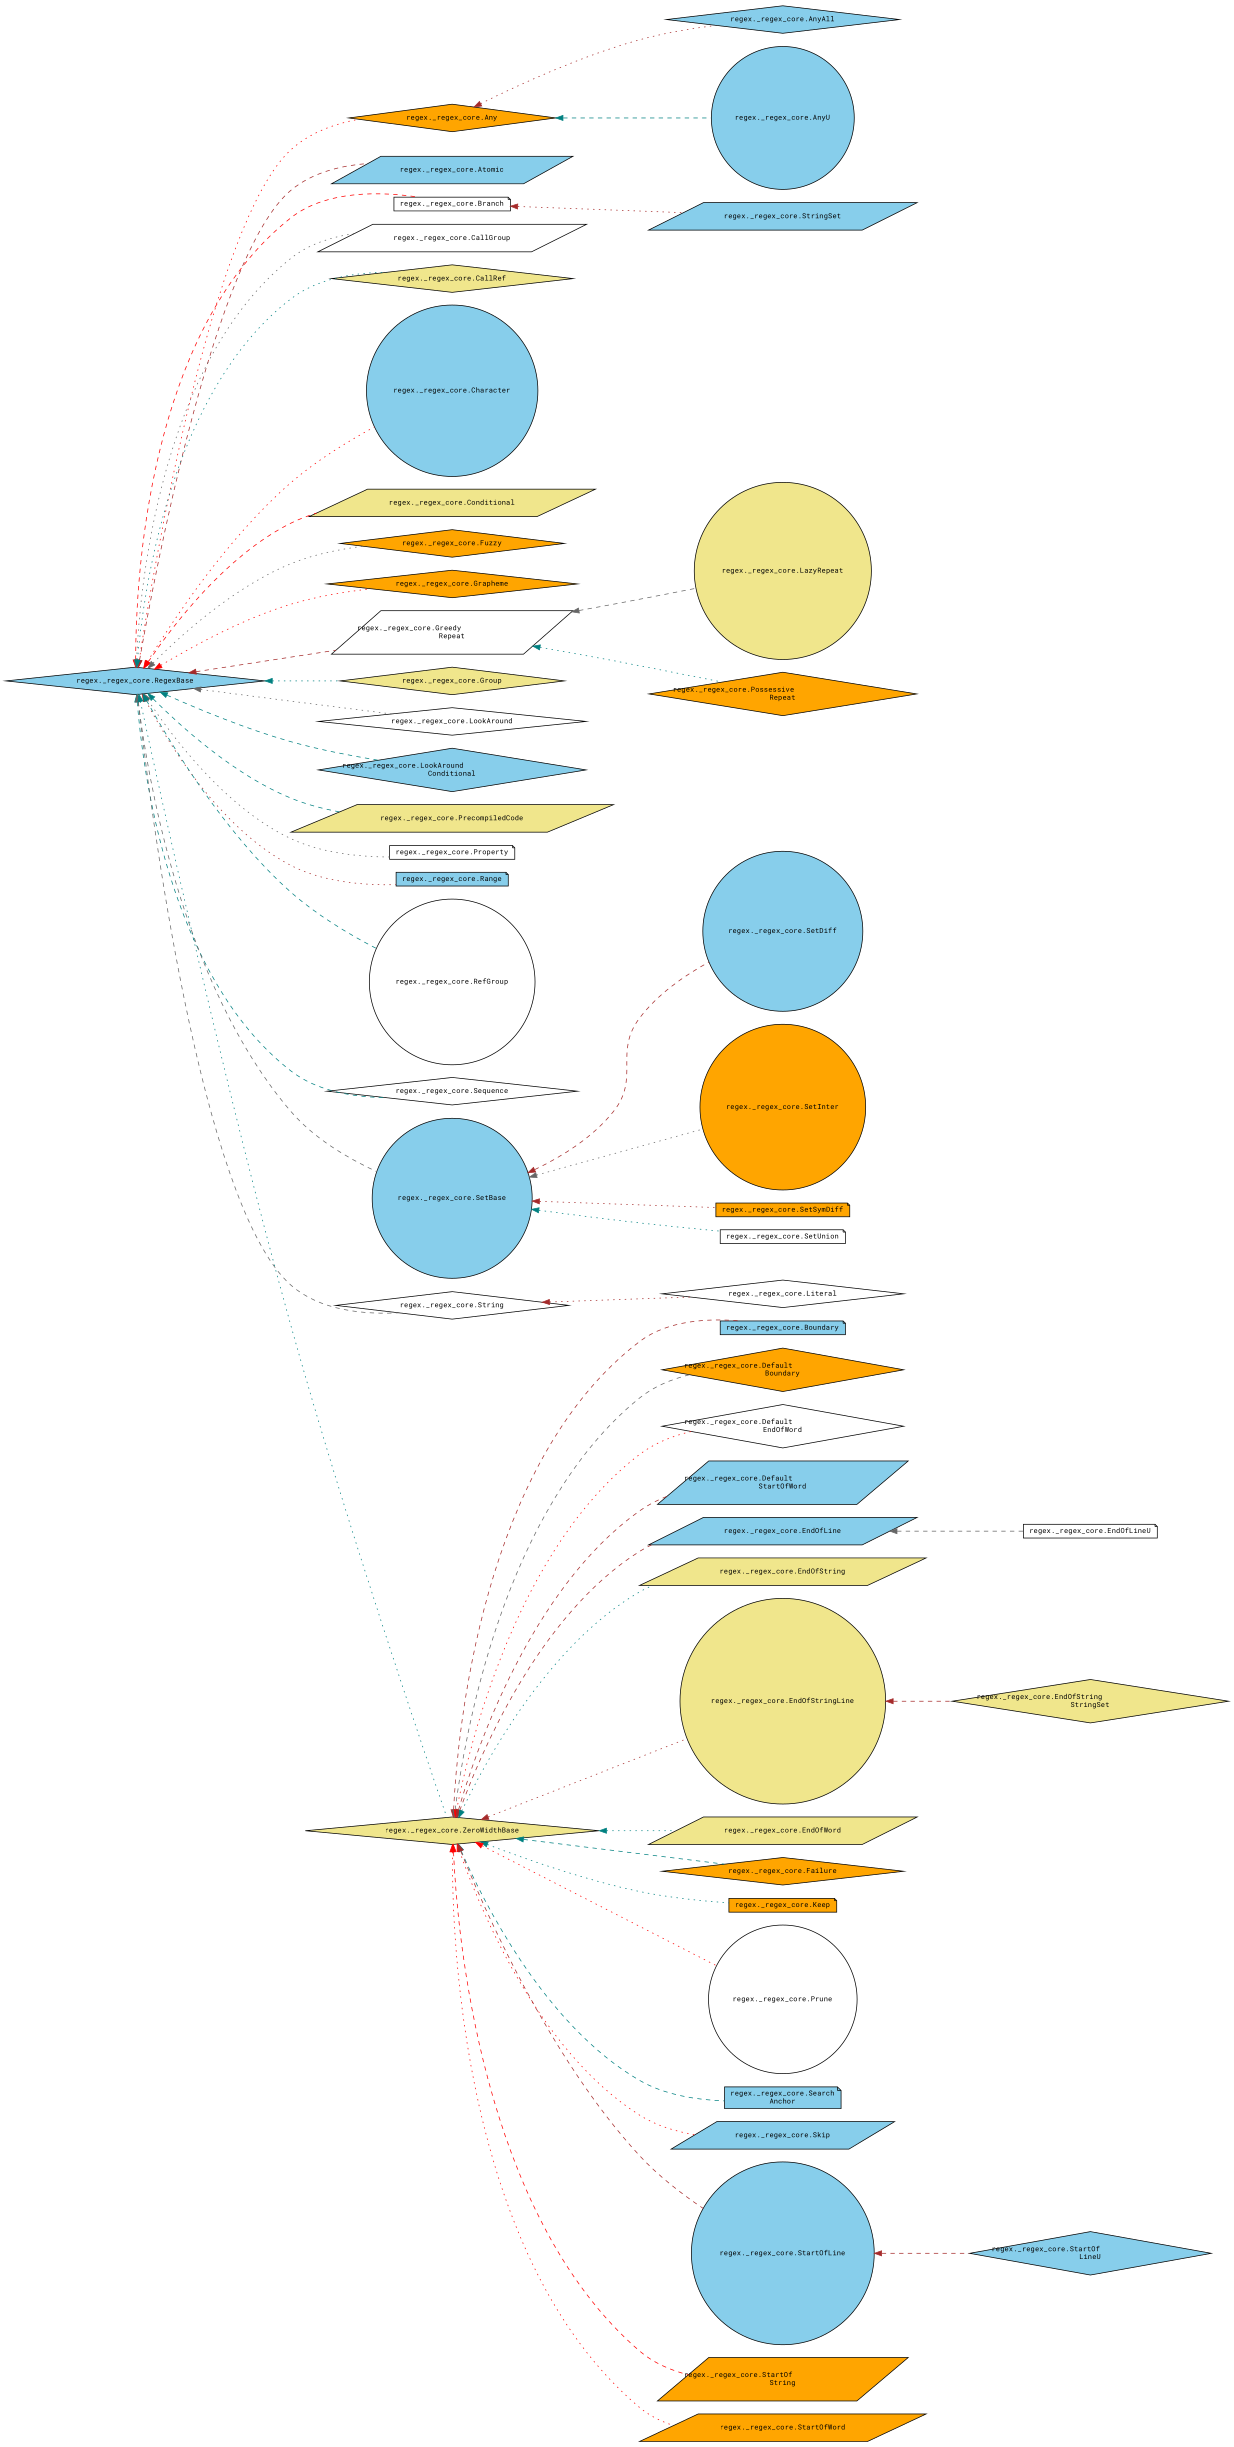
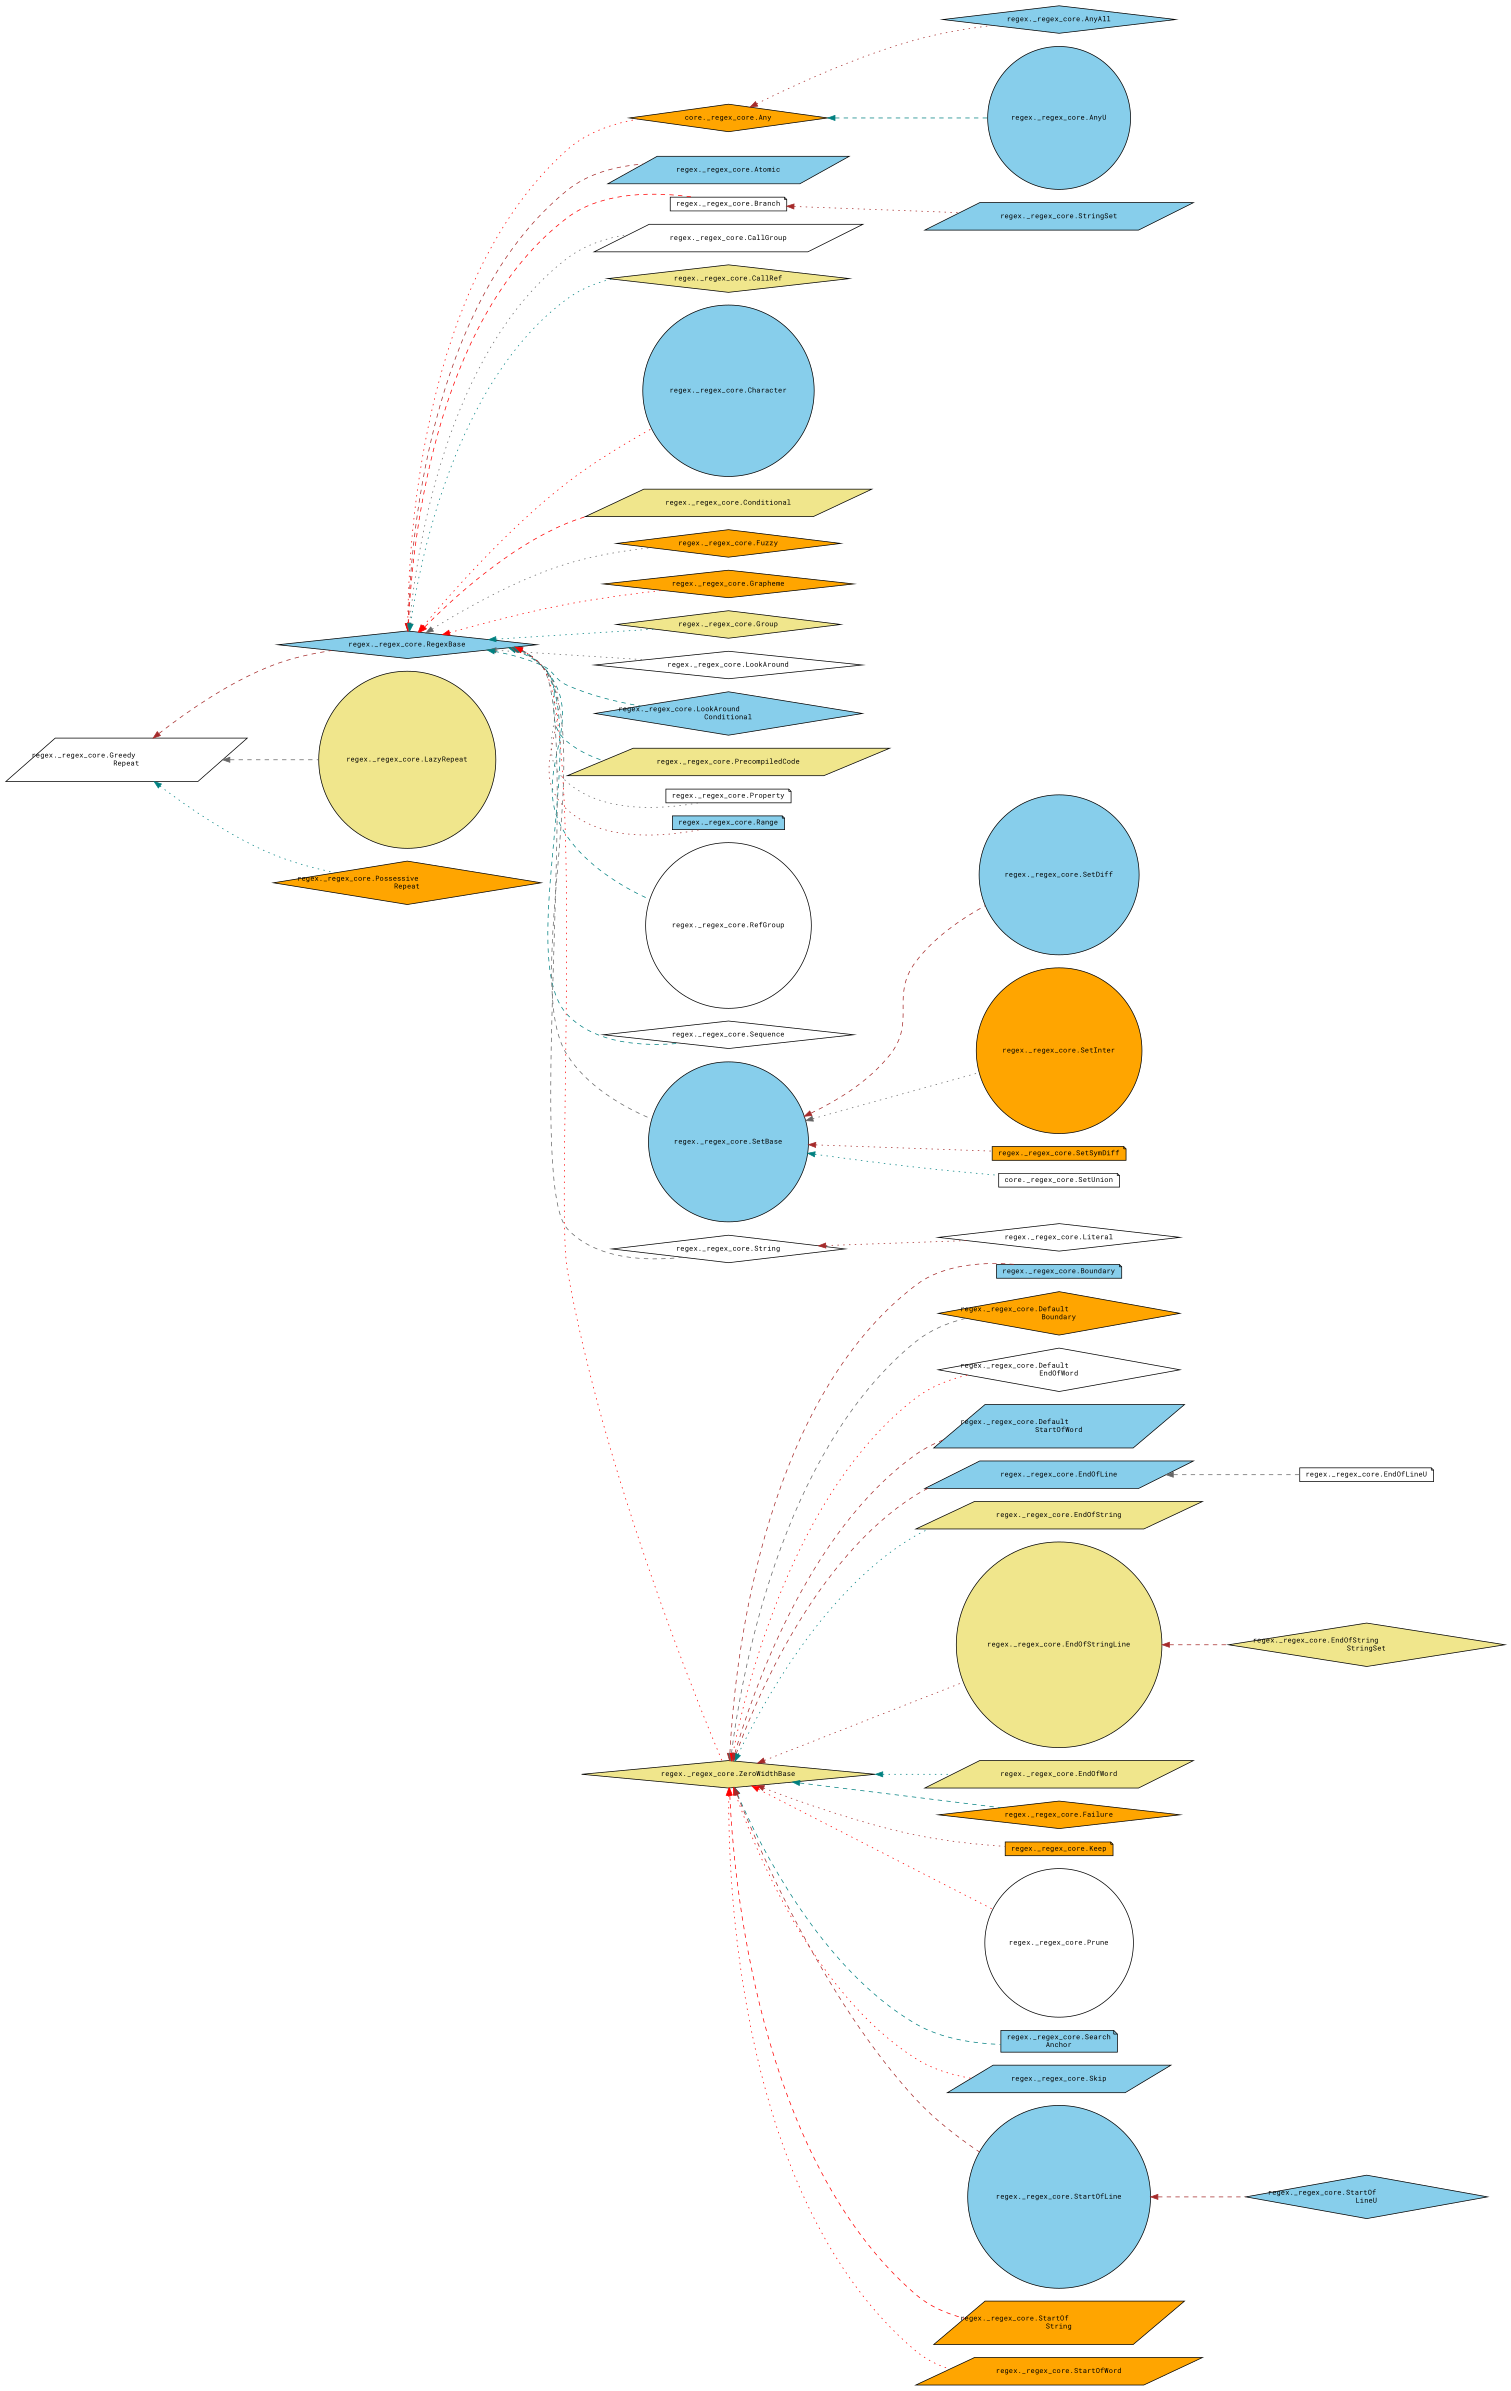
node "regex._regex_core.Any": label "regex._regex_core.Any" -> "core._regex_core.Any"
edge "regex._regex_core.Greedy Repeat" -> "regex._regex_core.RegexBase": reversed
edge "regex._regex_core.ZeroWidthBase" -> "regex._regex_core.RegexBase": color teal -> red
node "regex._regex_core.SetUnion": label "regex._regex_core.SetUnion" -> "core._regex_core.SetUnion"
edge "regex._regex_core.Keep" -> "regex._regex_core.ZeroWidthBase": color teal -> brown
